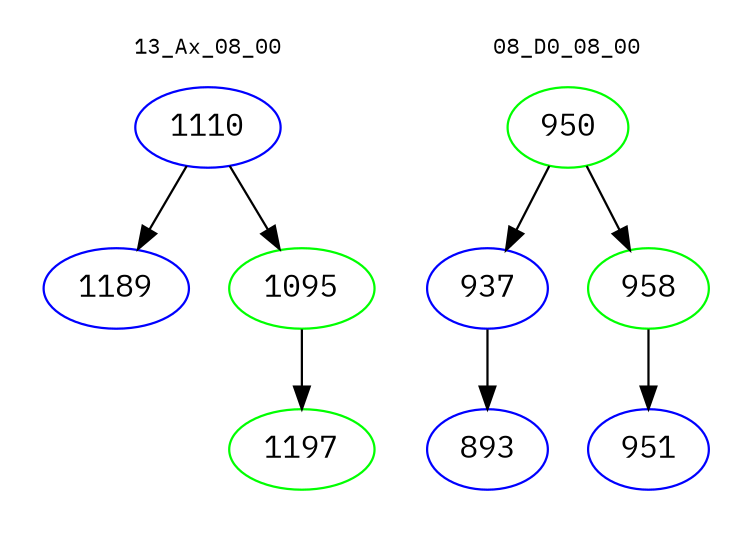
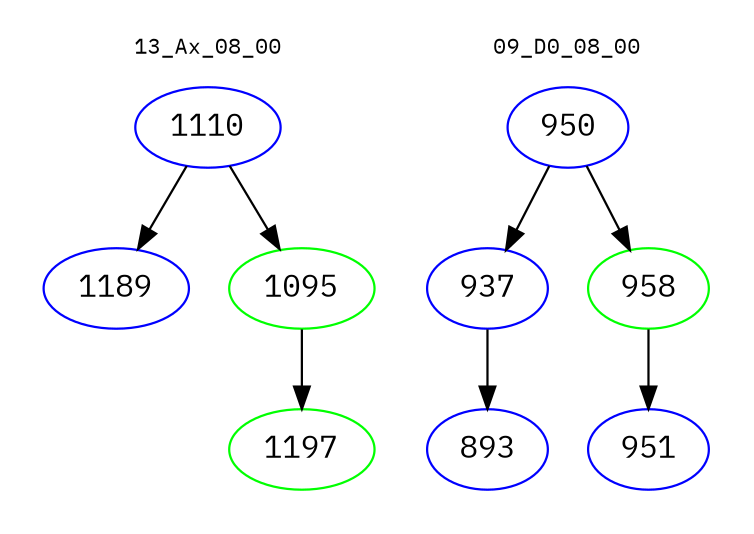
cluster "08_D0_08_00": label "08_D0_08_00" -> "09_D0_08_00"
node "950": color green -> blue
